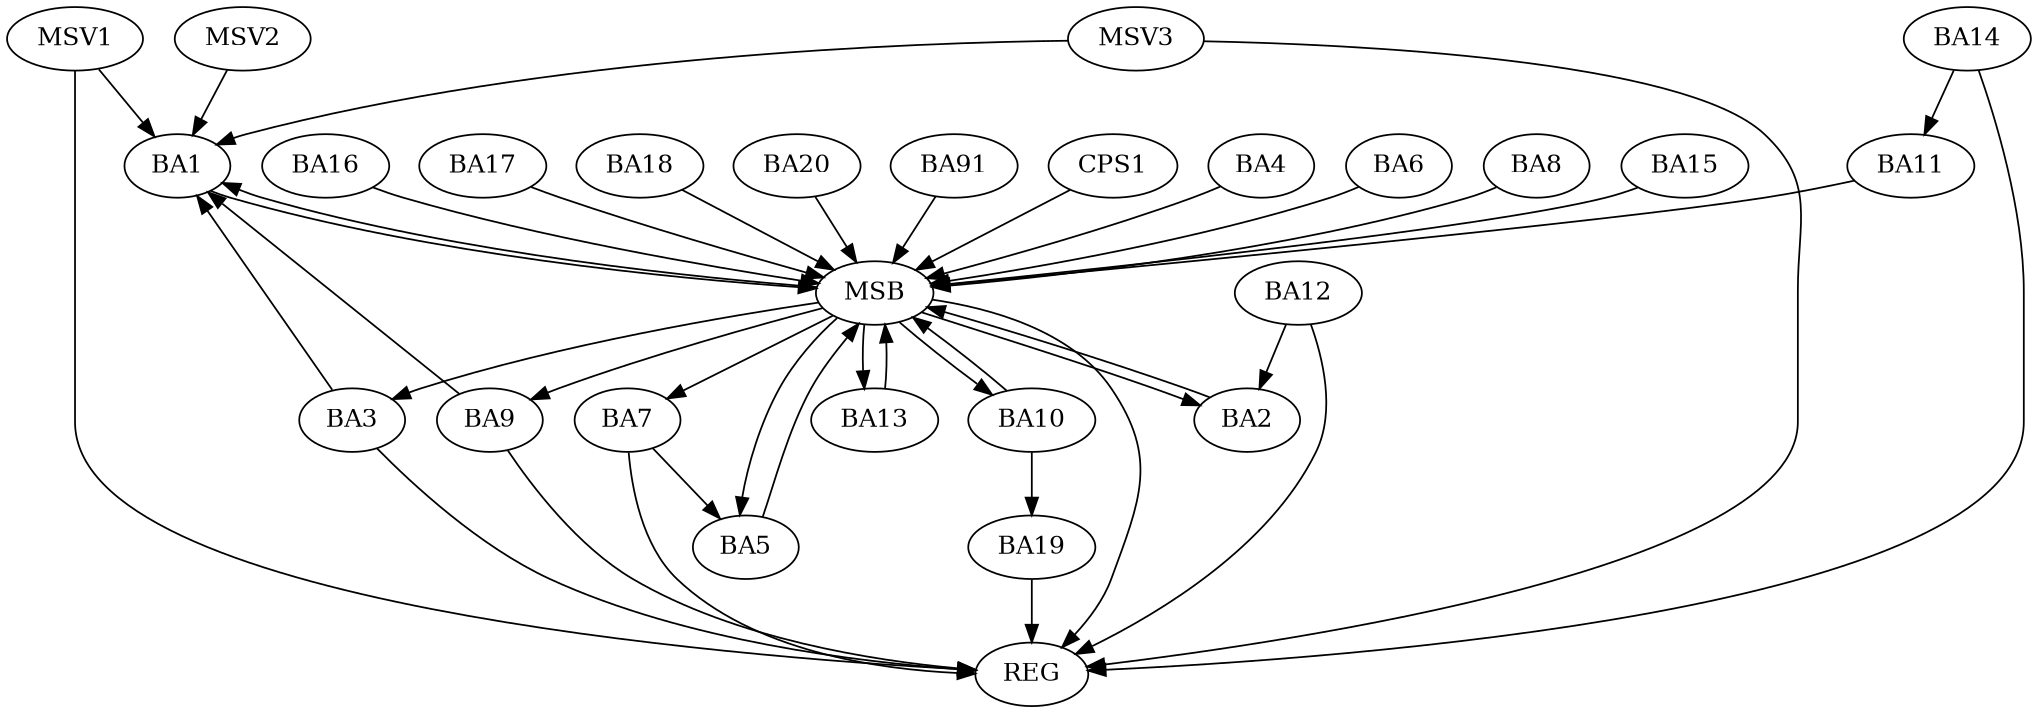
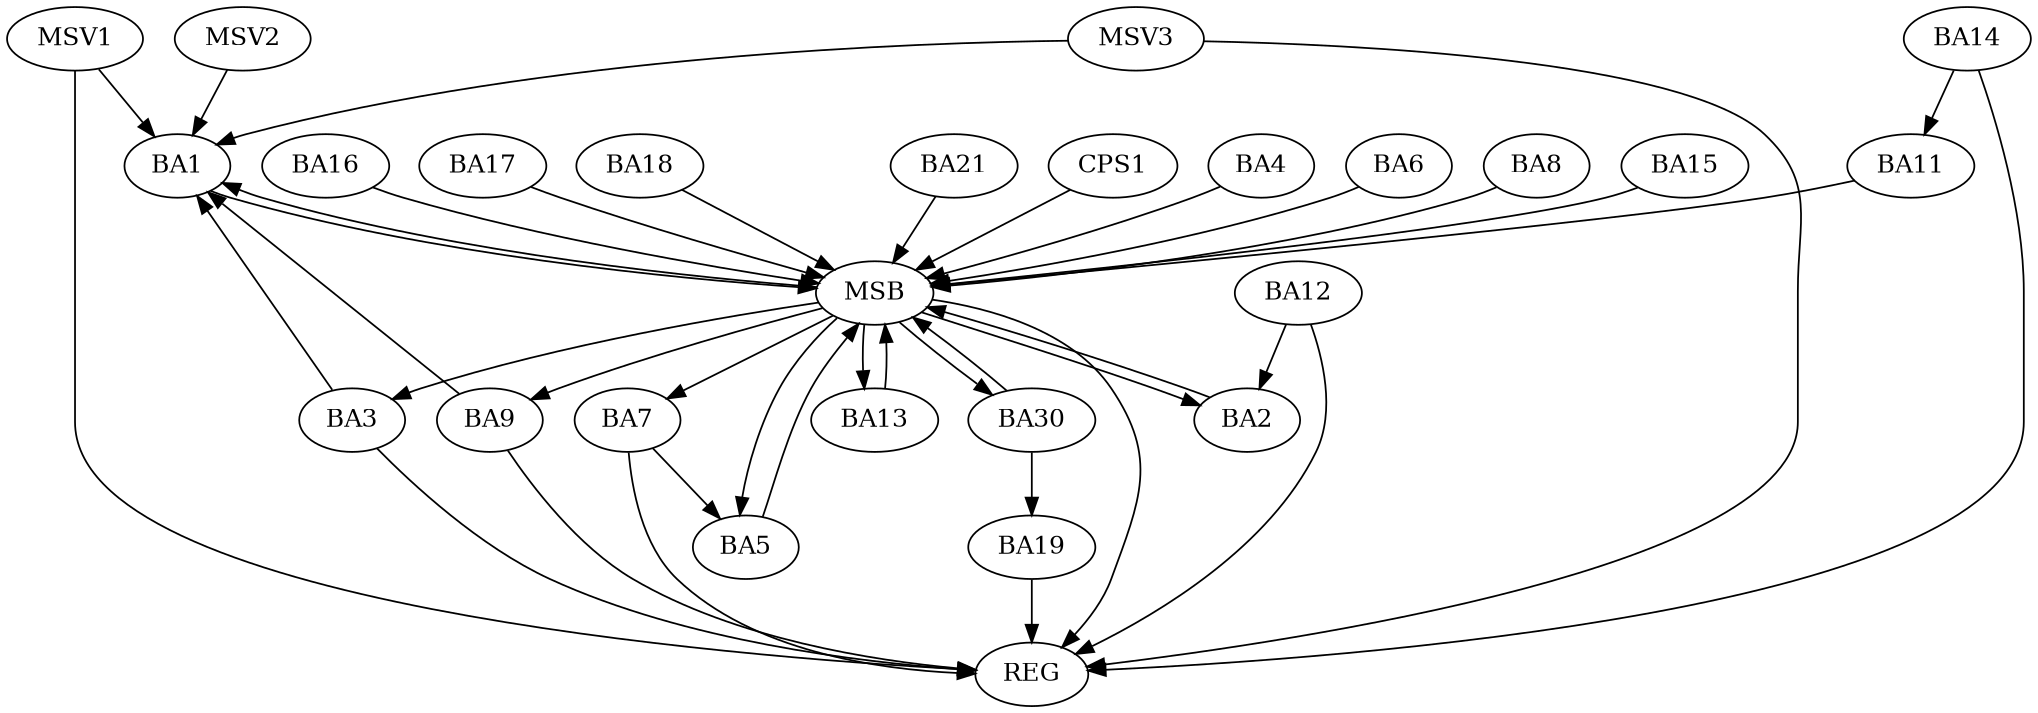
node "BA20": removed
node "BA91": label "BA91" -> "BA21"
node "BA10": label "BA10" -> "BA30"
